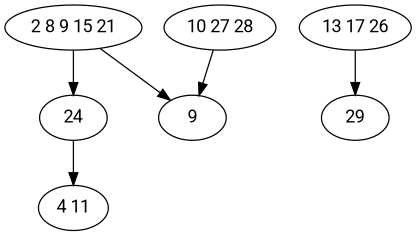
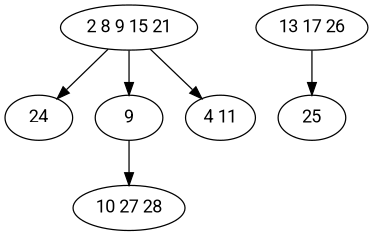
edge "10 27 28" -> "9": reversed
node "29": label "29" -> "25"
edge "24" -> "4 11": now "2 8 9 15 21" -> "4 11"
